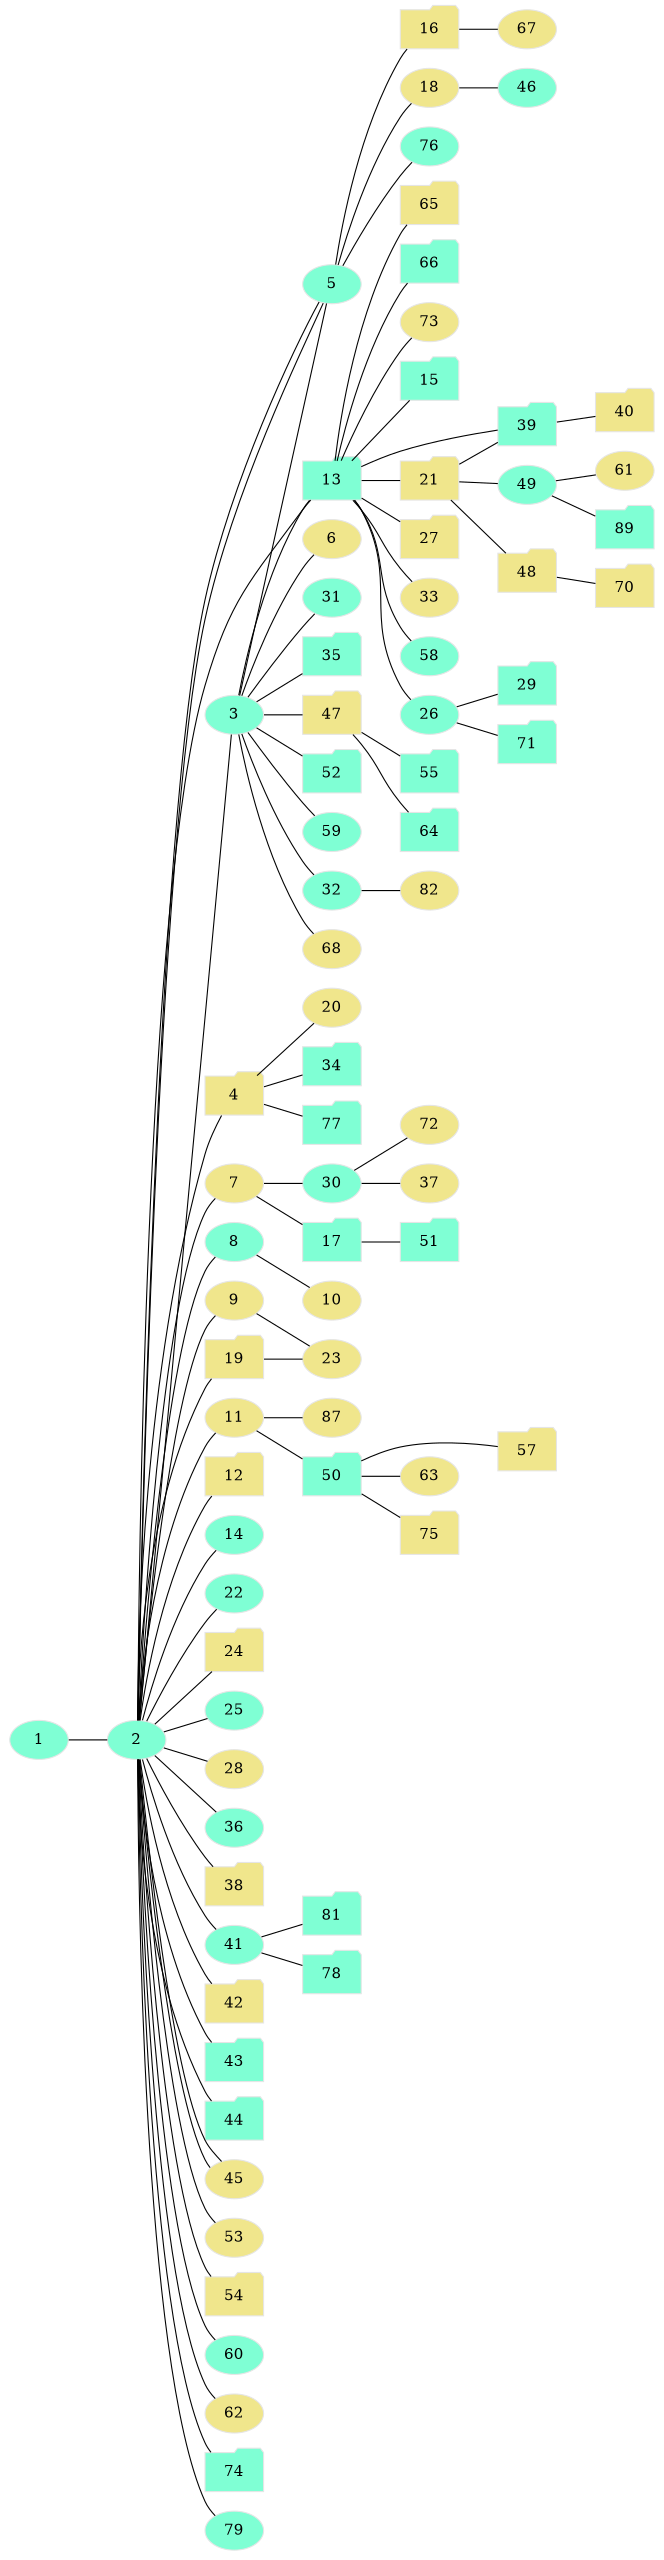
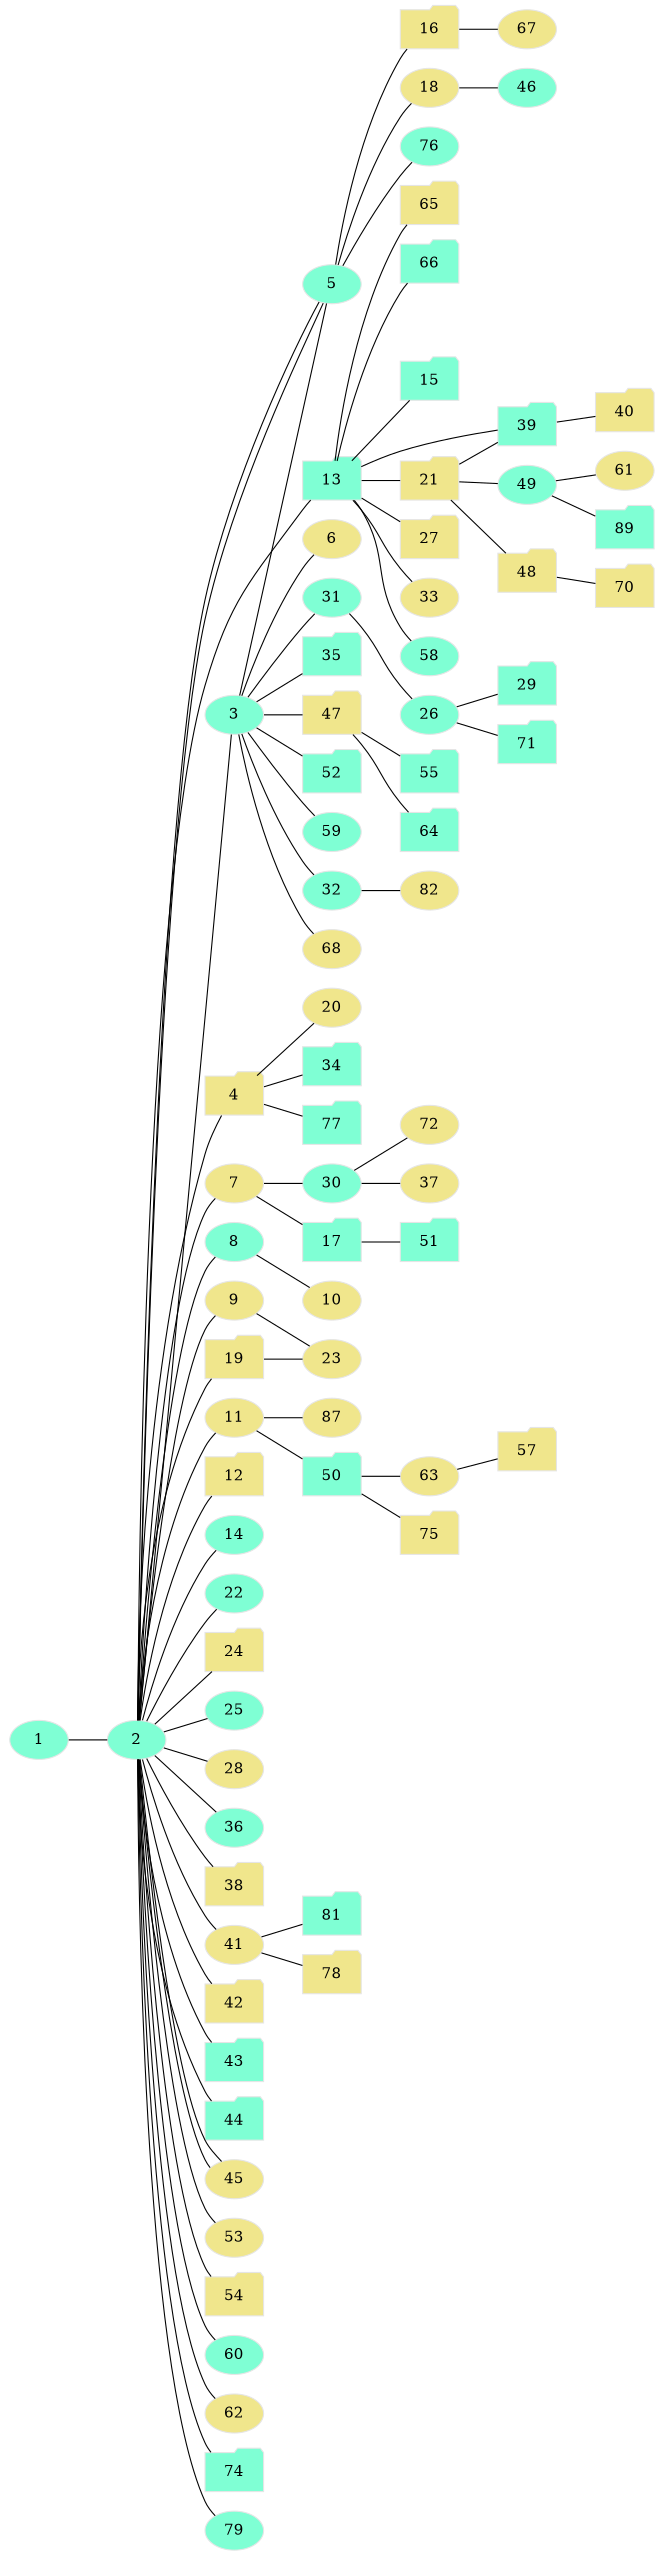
node "73": removed
edge "13" -- "3": removed
edge "13" -- "26": now "31" -- "26"
edge "57" -- "50": now "57" -- "63"
node "41": fillcolor aquamarine -> khaki
node "78": fillcolor aquamarine -> khaki
